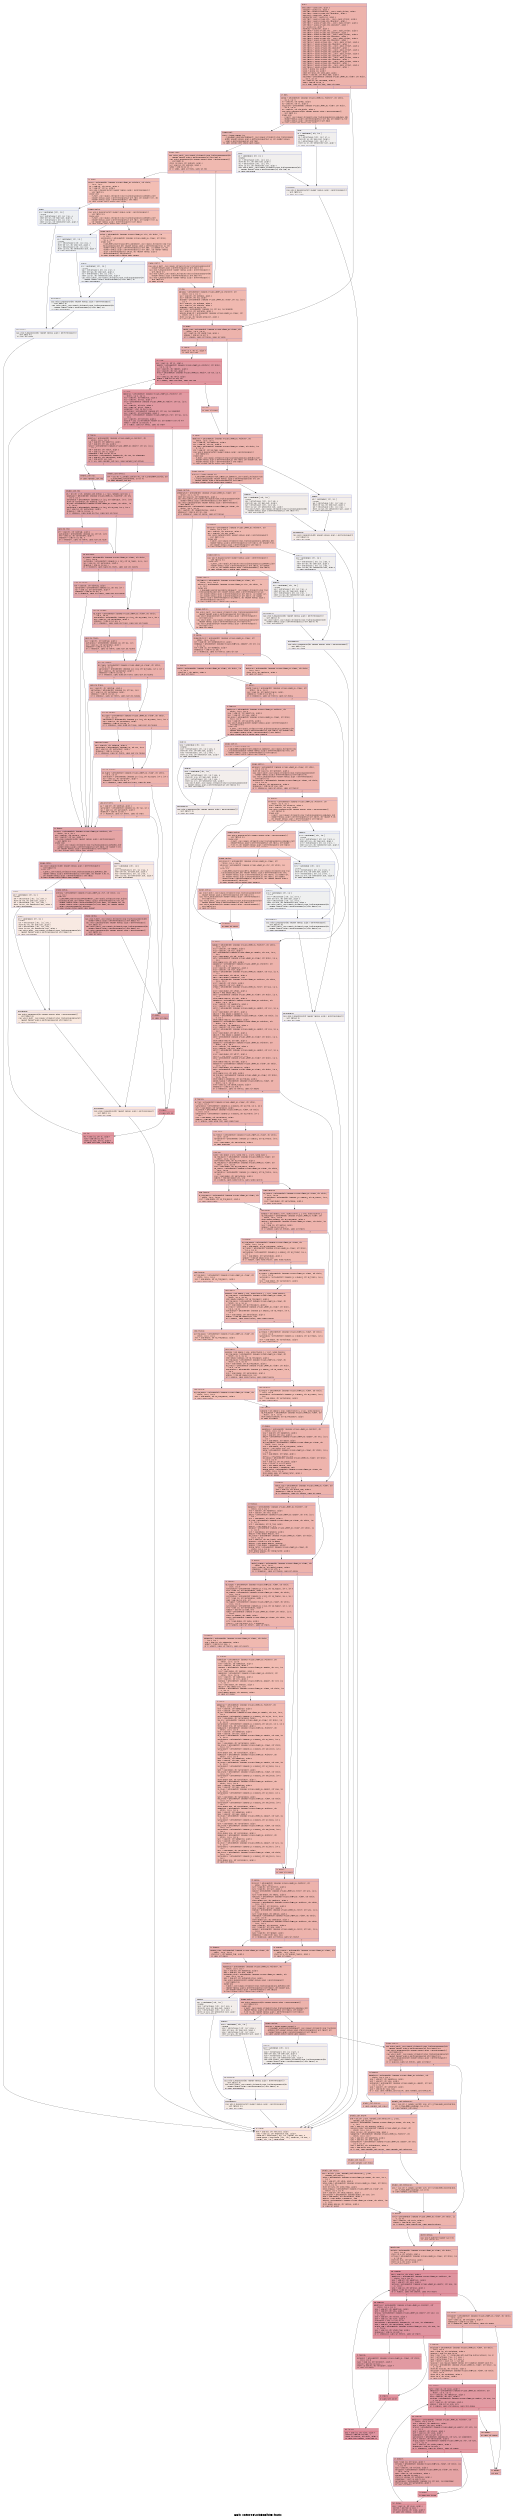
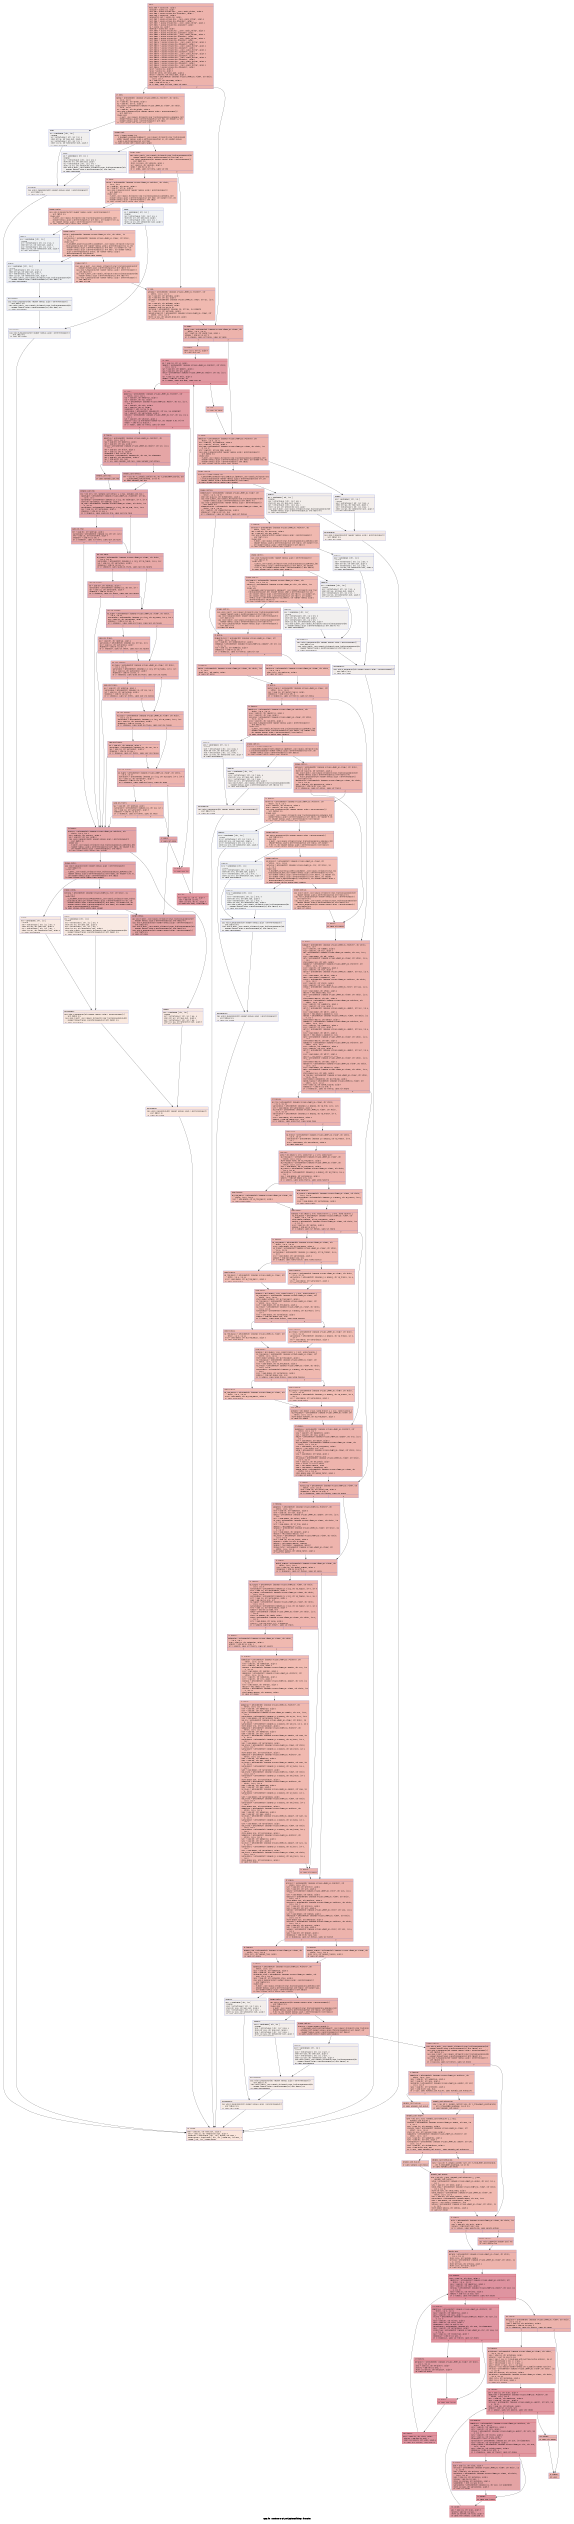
edge "lpad13:" -> "ehcleanup19:": now "lpad13:" -> "lpad16:"
node "lpad120:": added
edge "invoke.cont88:" -> "if.end93:": reversed
edge "dynamic_cast.notnull350:" -> "if.end357:": now "dynamic_cast.notnull350:" -> "dynamic_cast.end352:"
